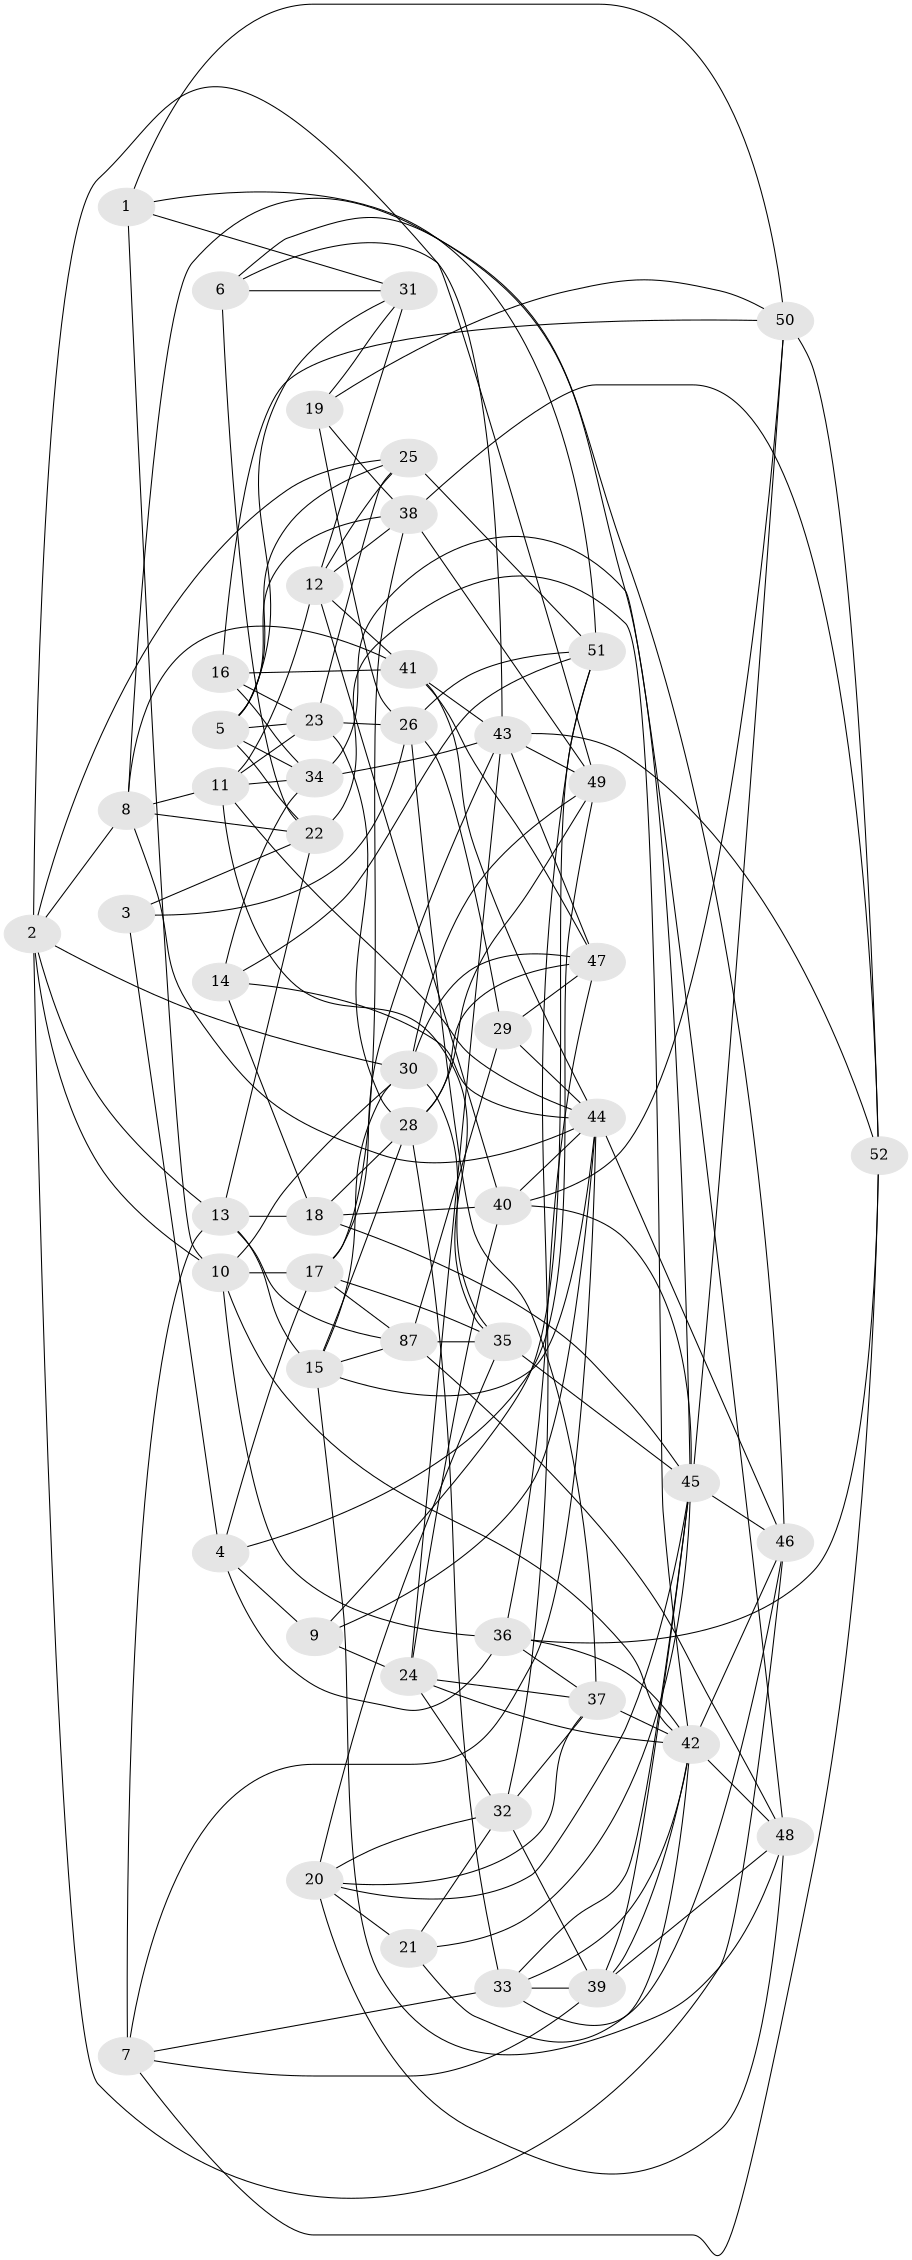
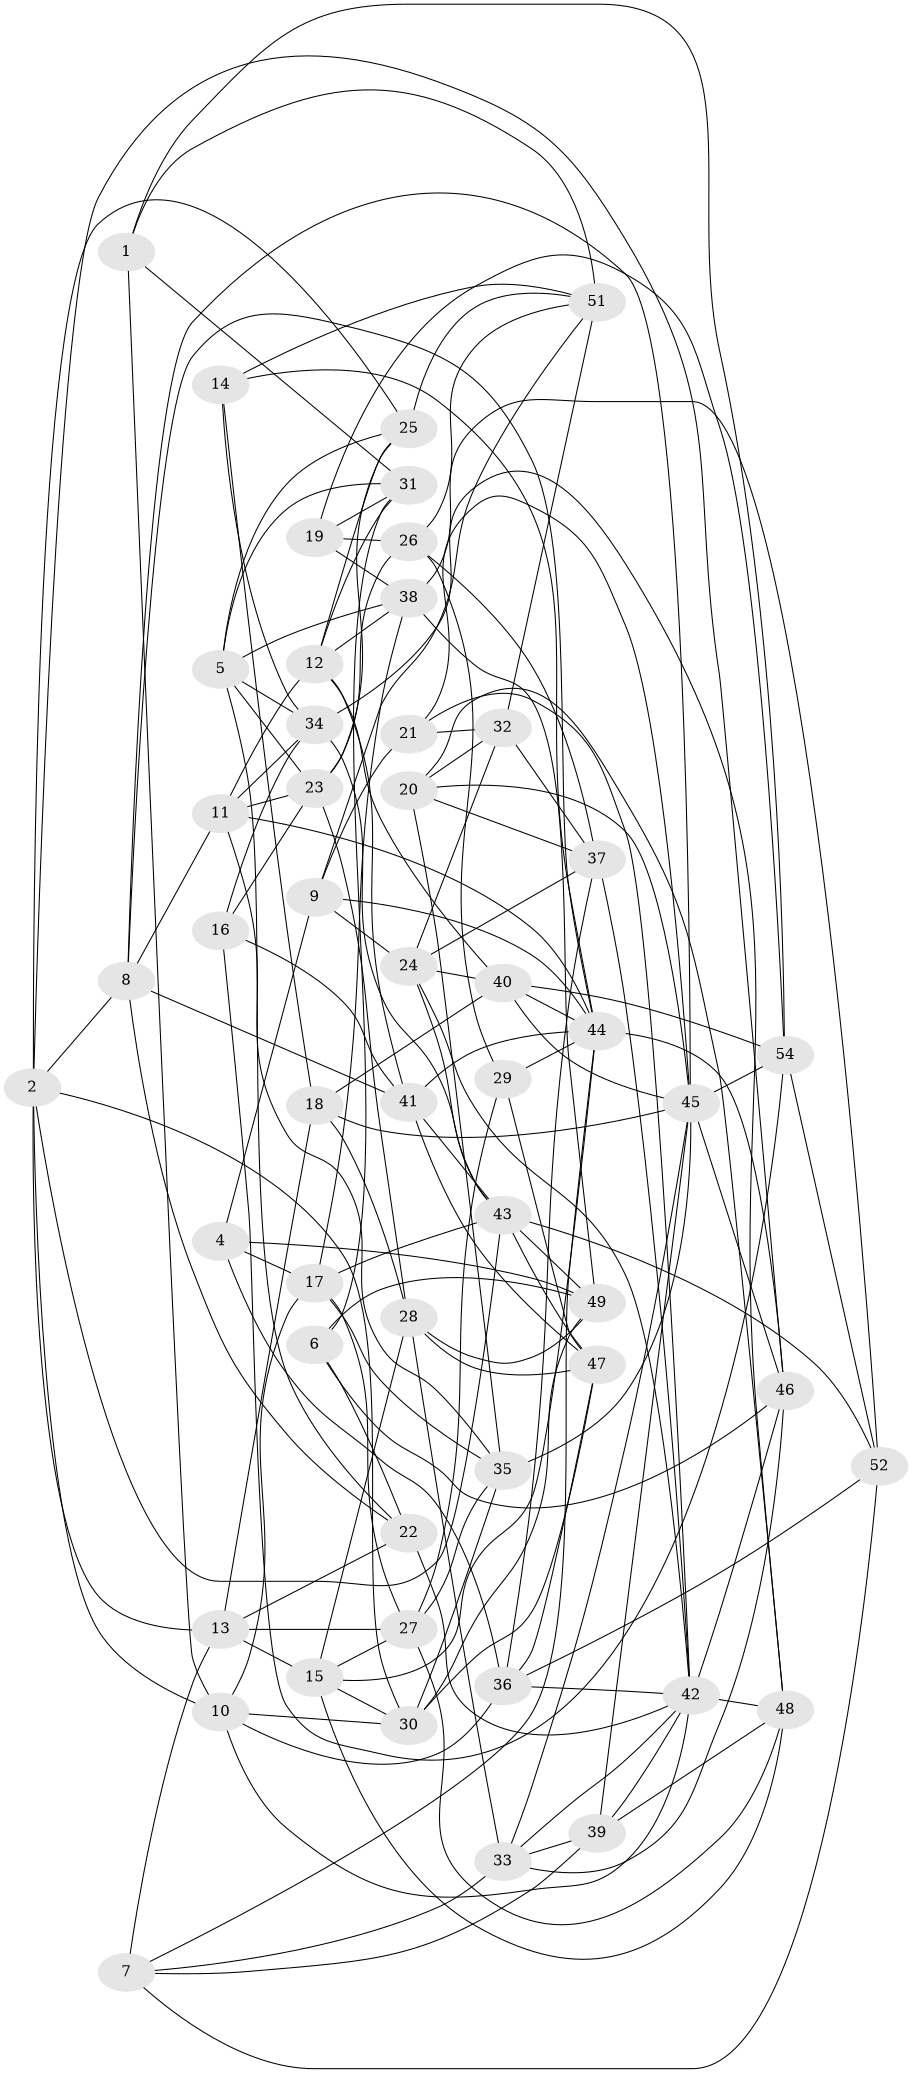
node "50": label "50" -> "54"
node "3": removed
node "87": label "87" -> "27"
edge "32" -- "39": removed
edge "20" -- "21": now "9" -- "21"
